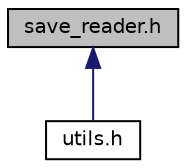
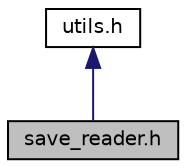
edge "utils.h" -> "save_reader.h": reversed
